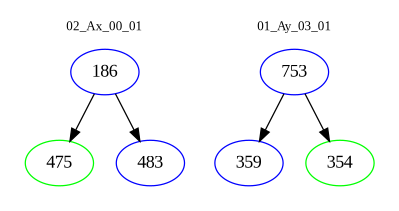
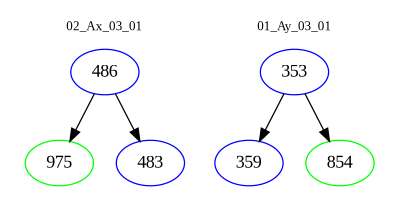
cluster "02_Ax_00_01": label "02_Ax_00_01" -> "02_Ax_03_01"
node "186": label "186" -> "486"
node "753": label "753" -> "353"
node "475": label "475" -> "975"
node "354": label "354" -> "854"
